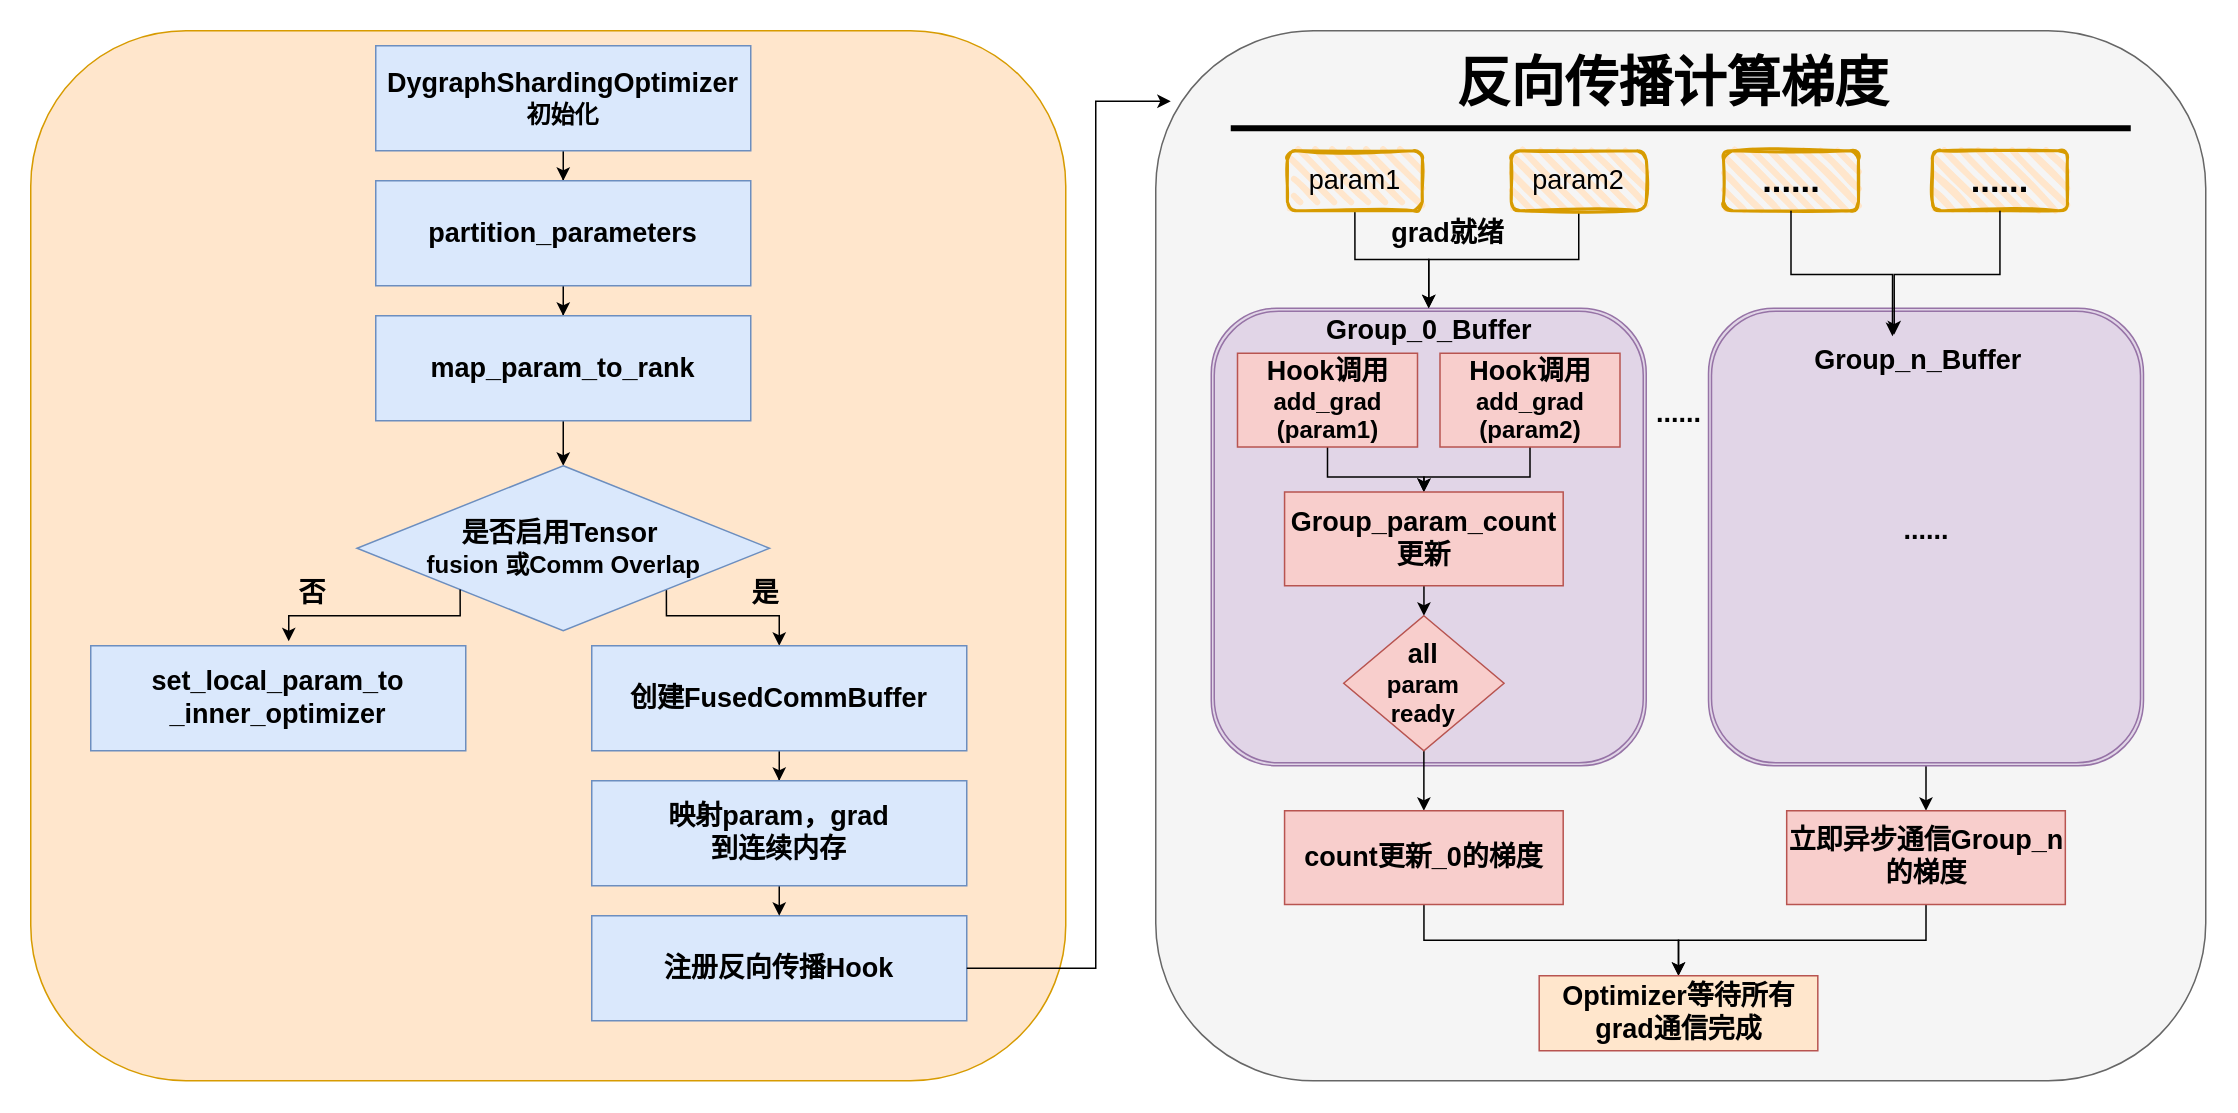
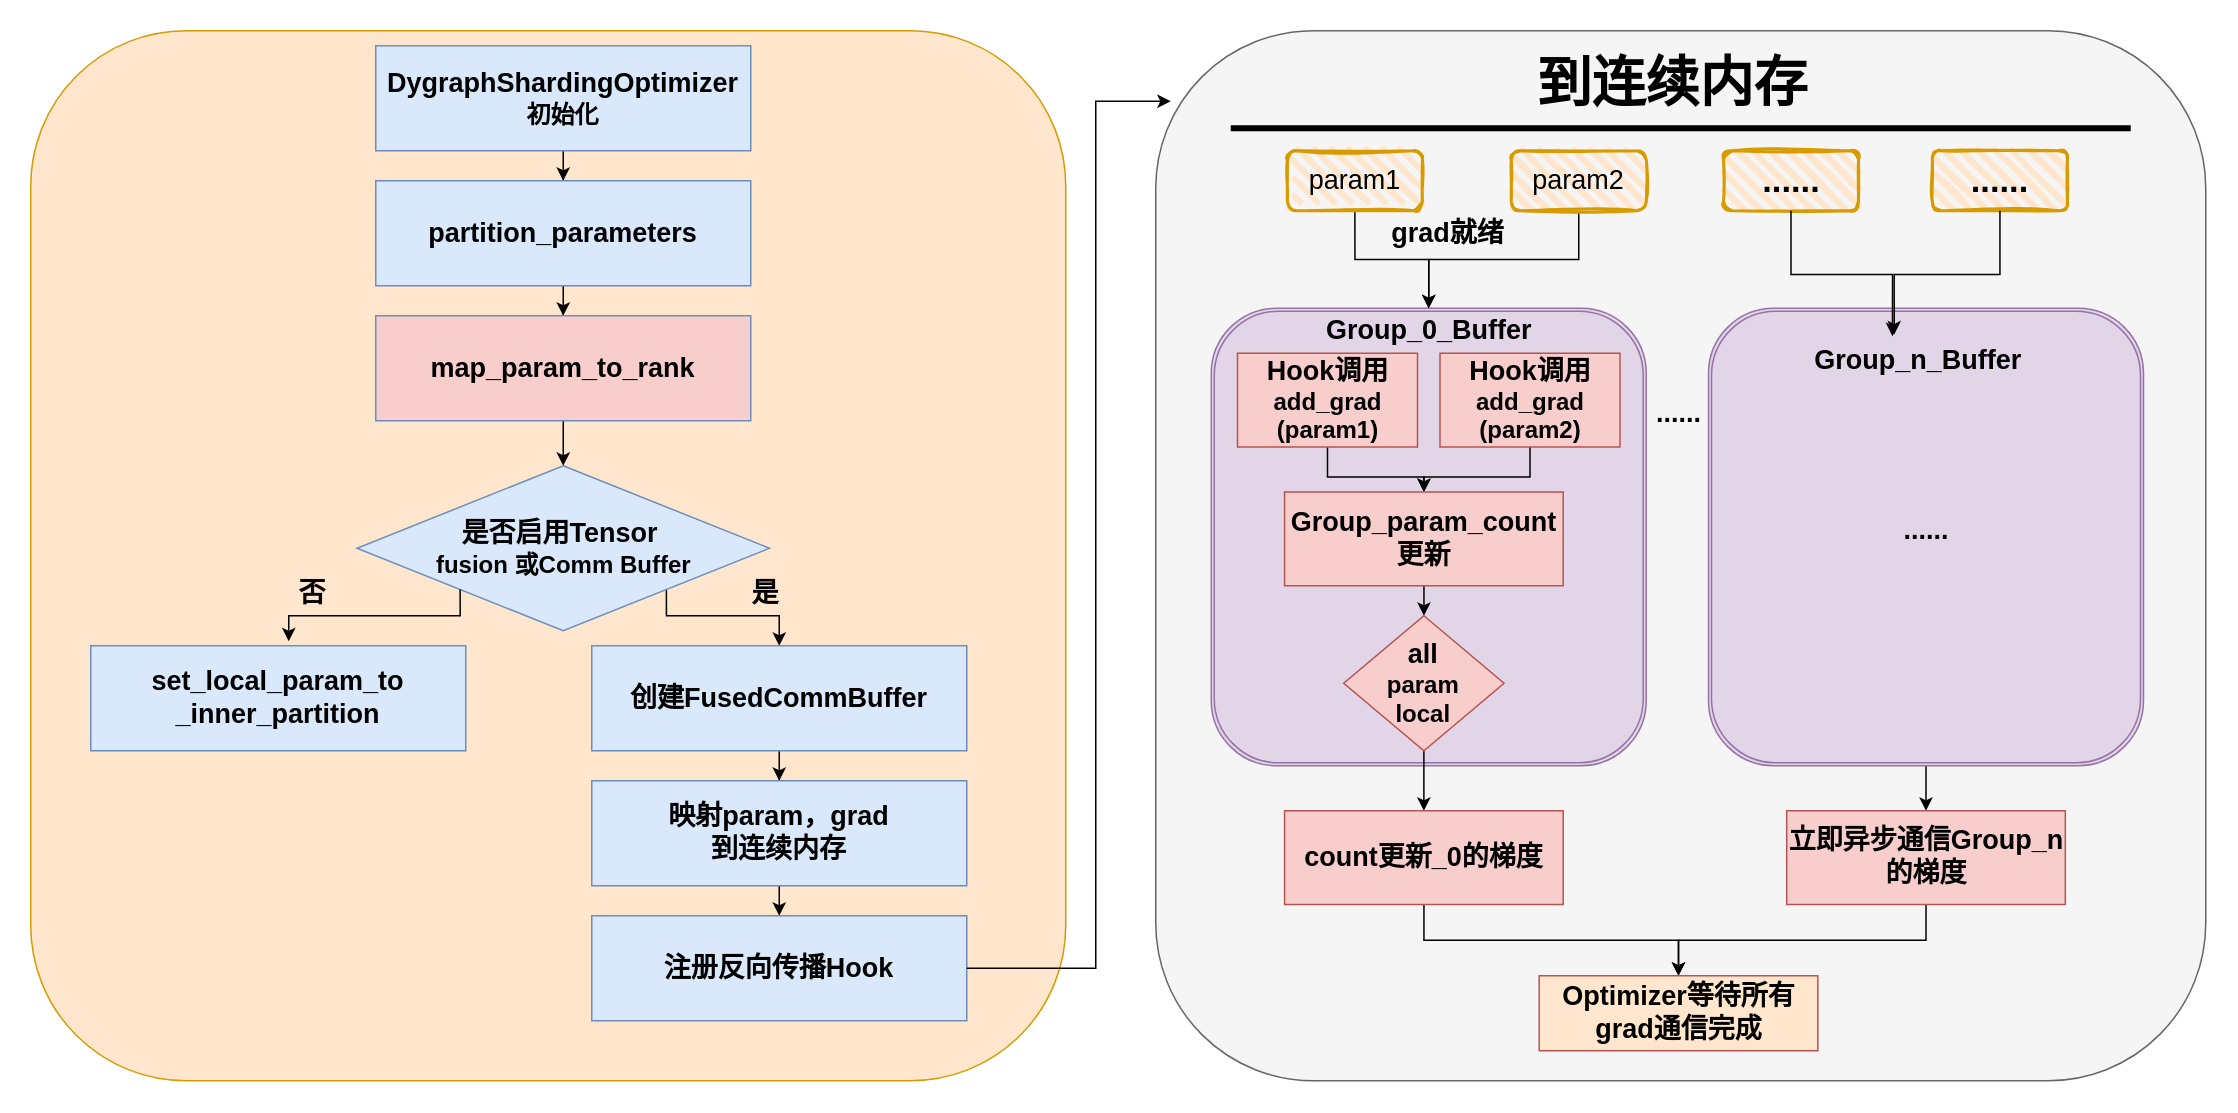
node "反向传播计算梯度": label "反向传播计算梯度" -> "到连续内存"
node "map_param_to_rank": fillcolor #dae8fc -> #f8cecc
node "是否启用Tensor fusion 或Comm Overlap": label "是否启用Tensor fusion 或Comm Overlap" -> "是否启用Tensor fusion 或Comm Buffer"
node "all param ready": label "all param ready" -> "all param local"
node "set_local_param_to _inner_optimizer": label "set_local_param_to _inner_optimizer" -> "set_local_param_to _inner_partition"
